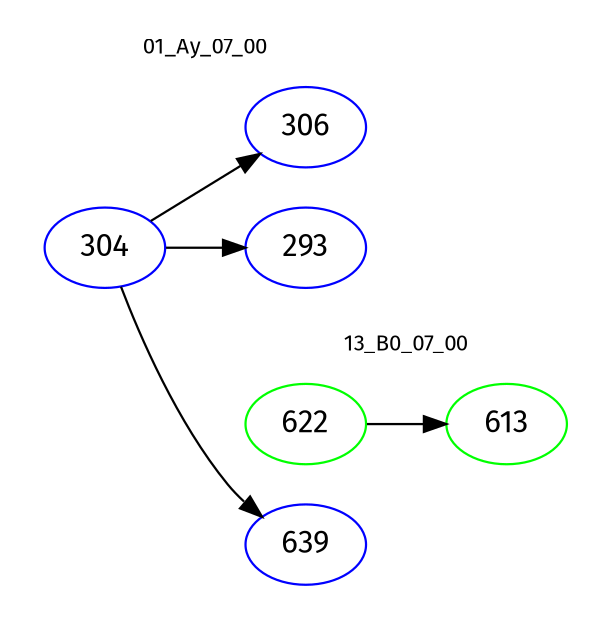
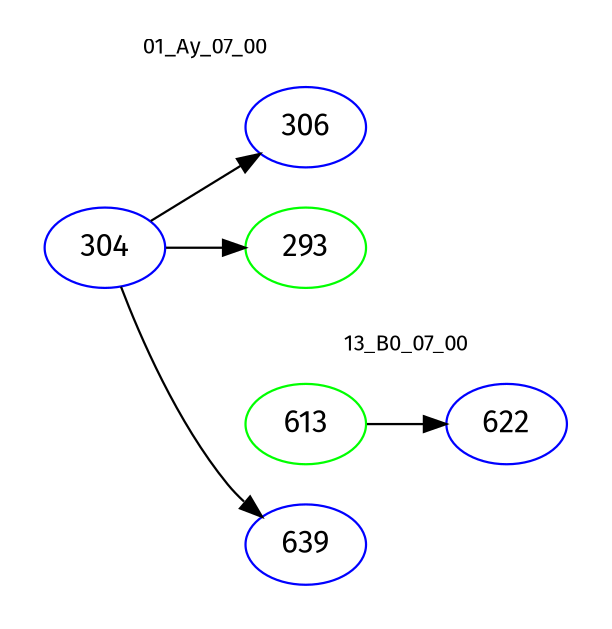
node "293": color blue -> green
node "622": color green -> blue
edge "622" -> "613": reversed
